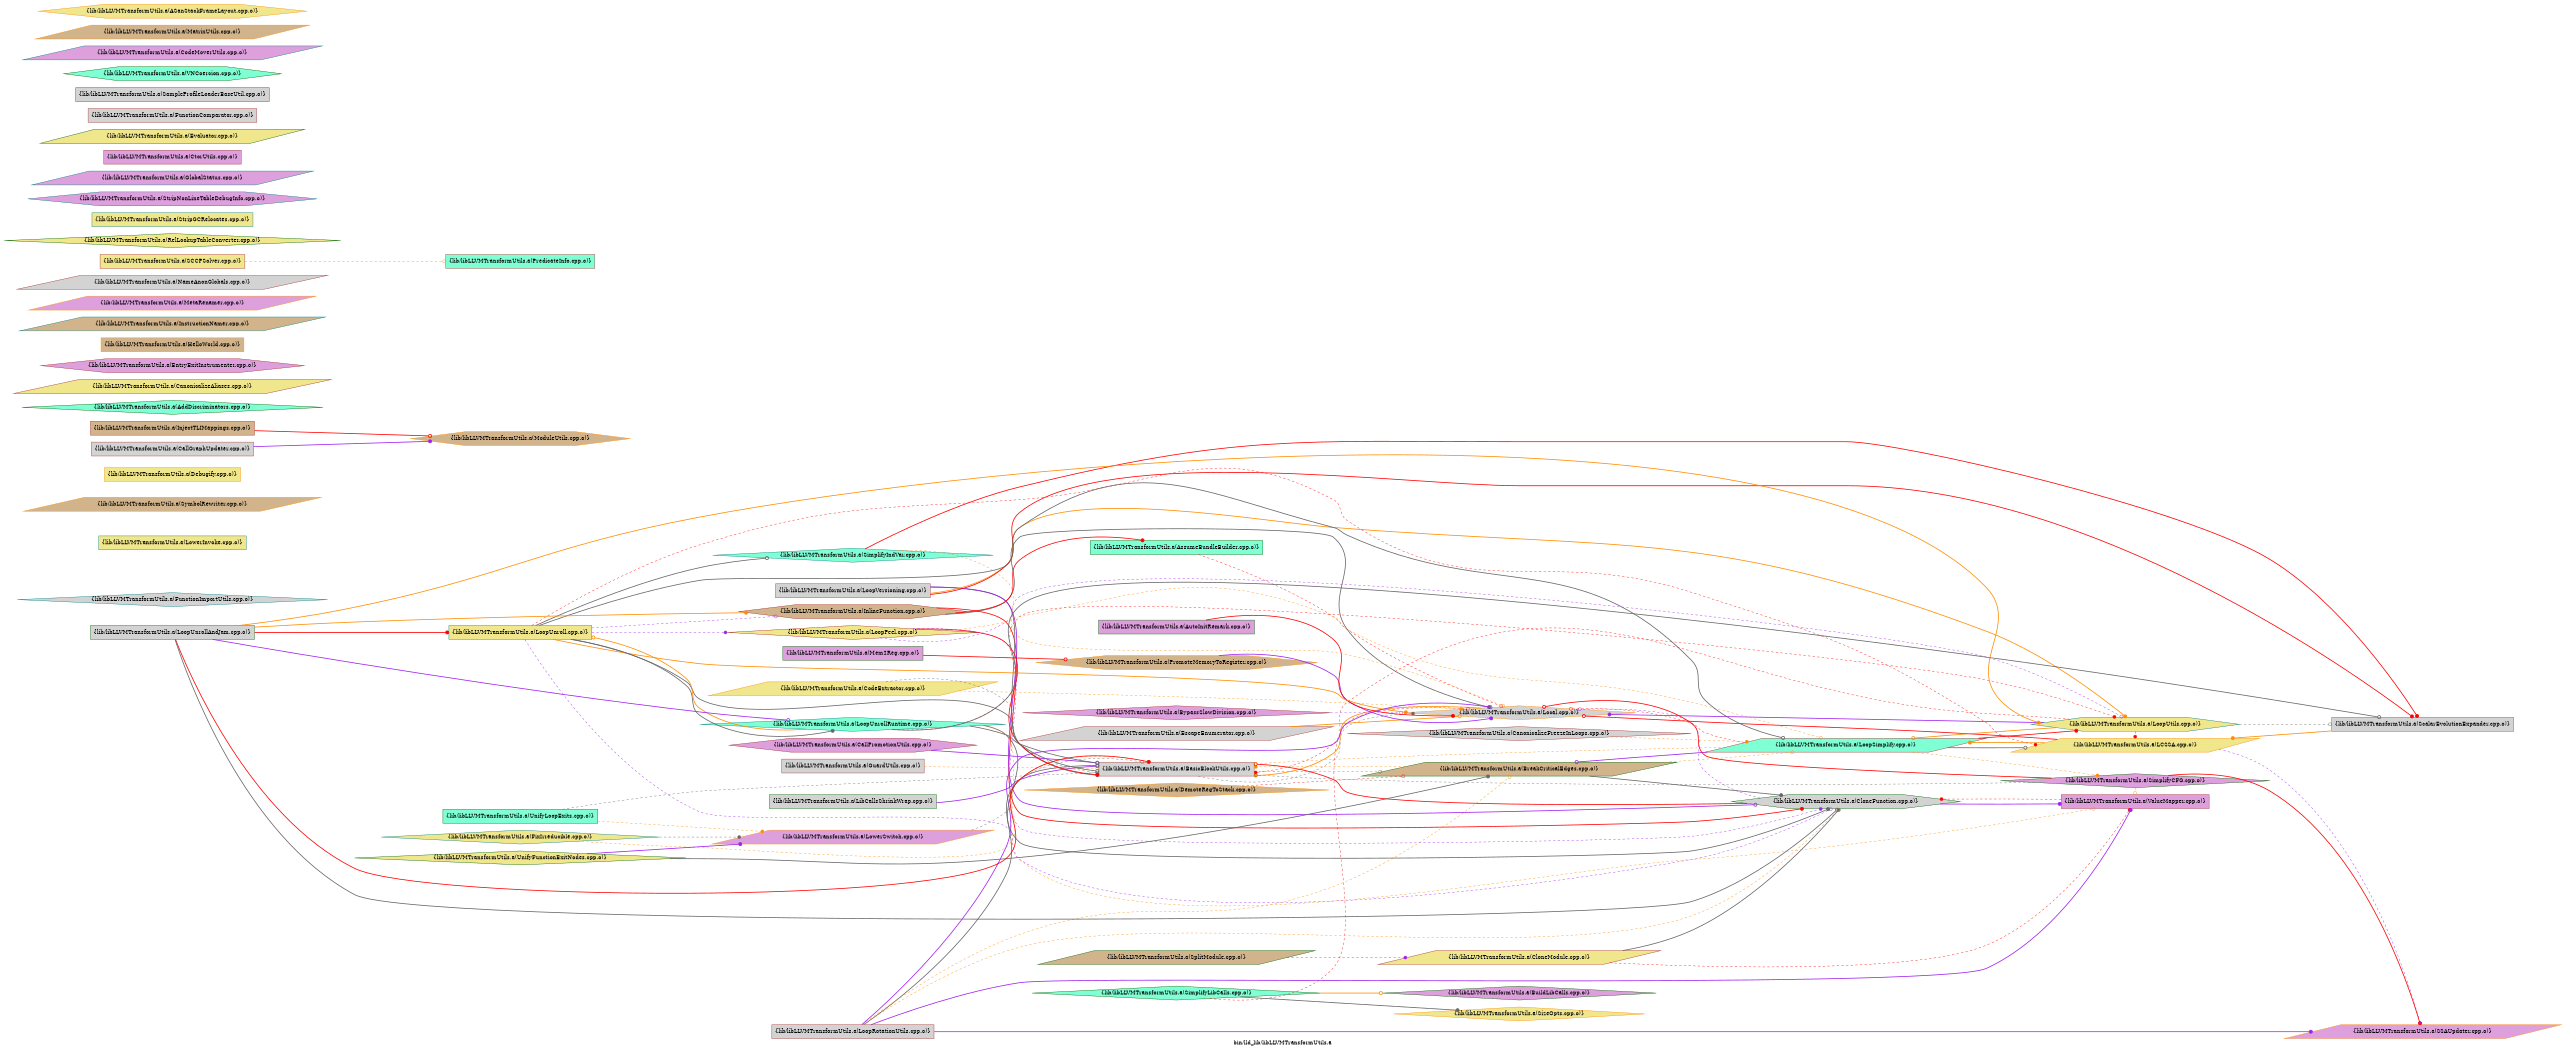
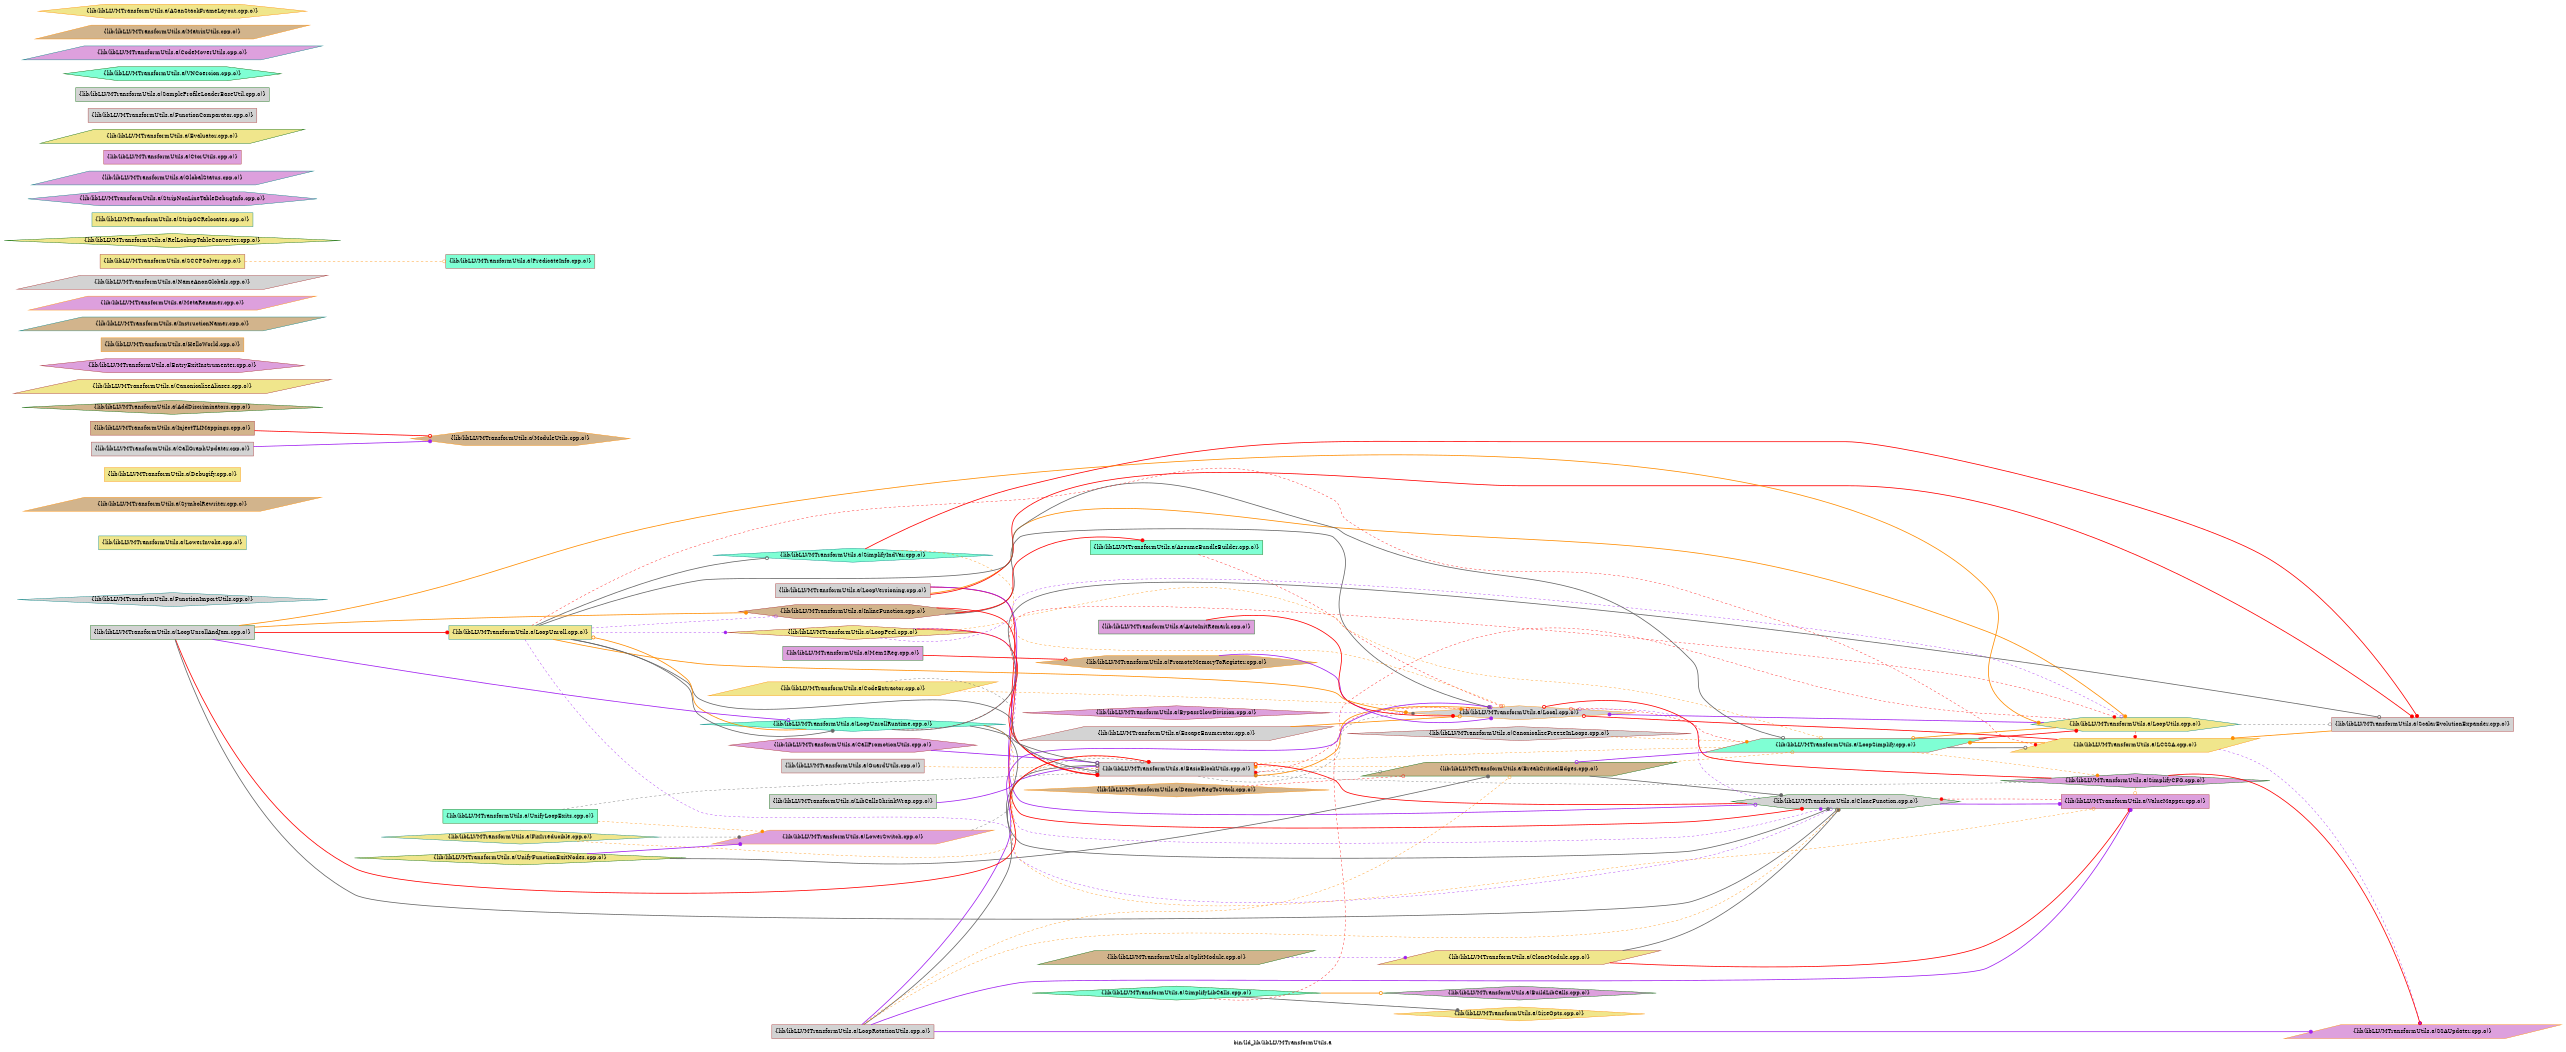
node "{lib/libLLVMTransformUtils.a(AddDiscriminators.cpp.o)}": fillcolor aquamarine -> tan
edge "{lib/libLLVMTransformUtils.a(LoopVersioning.cpp.o)}" -> "{lib/libLLVMTransformUtils.a(BasicBlockUtils.cpp.o)}": color gray40 -> red
edge "{lib/libLLVMTransformUtils.a(CloneModule.cpp.o)}" -> "{lib/libLLVMTransformUtils.a(ValueMapper.cpp.o)}": style dashed -> bold
